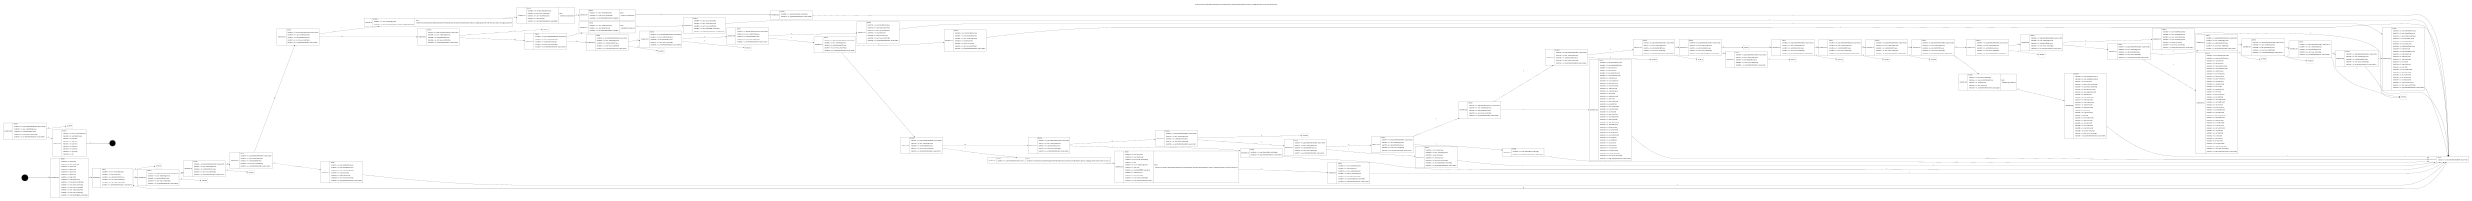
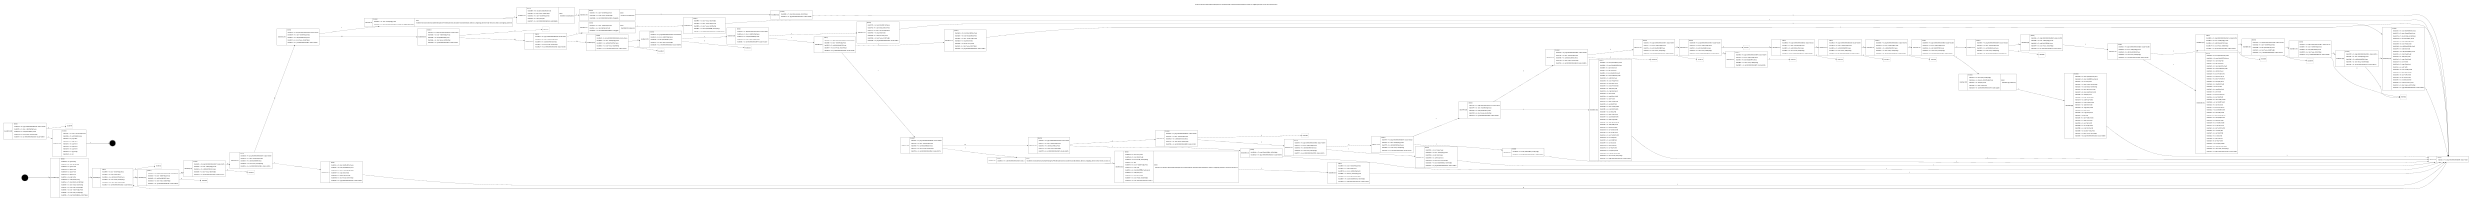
node "0x401b26 [27]": removed
